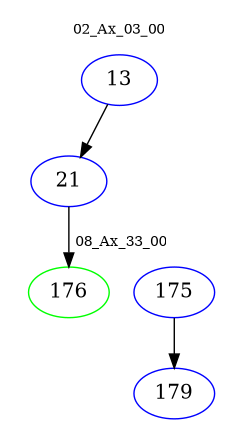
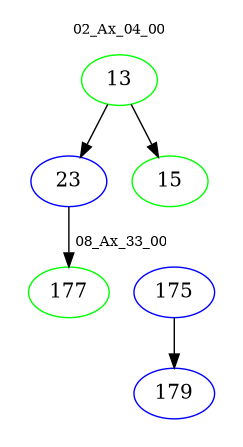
cluster "02_Ax_03_00": label "02_Ax_03_00" -> "02_Ax_04_00"
node "13": color blue -> green
node "21": label "21" -> "23"
node "15": added
node "176": label "176" -> "177"
